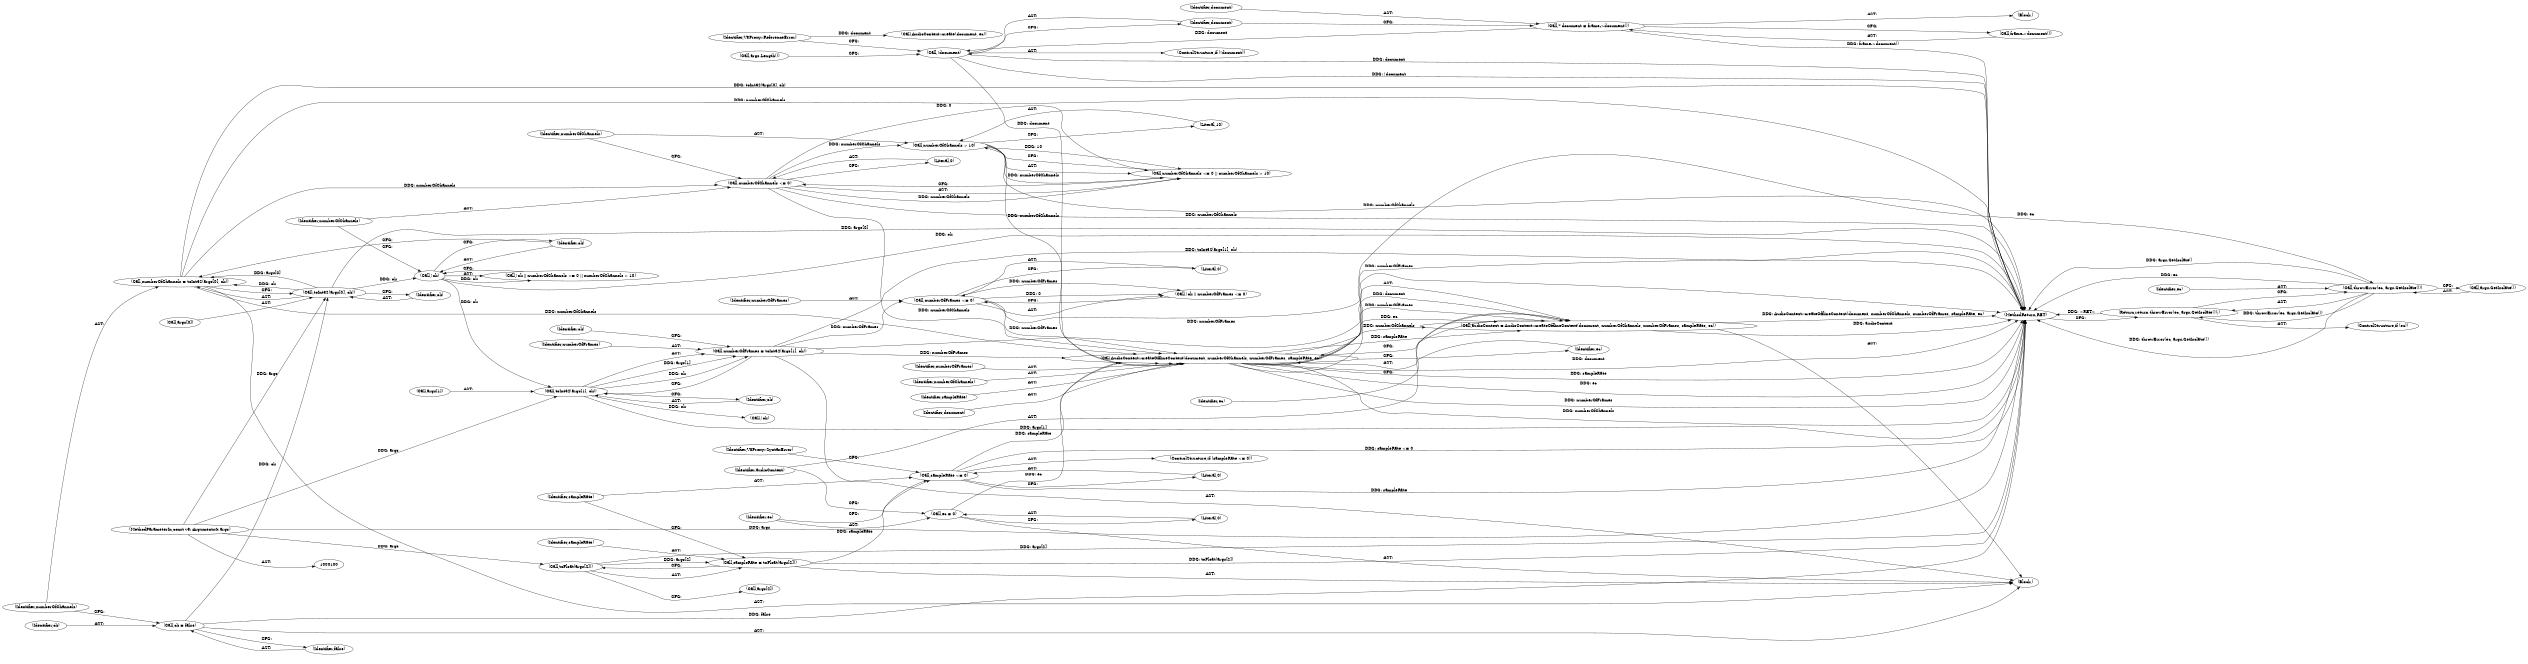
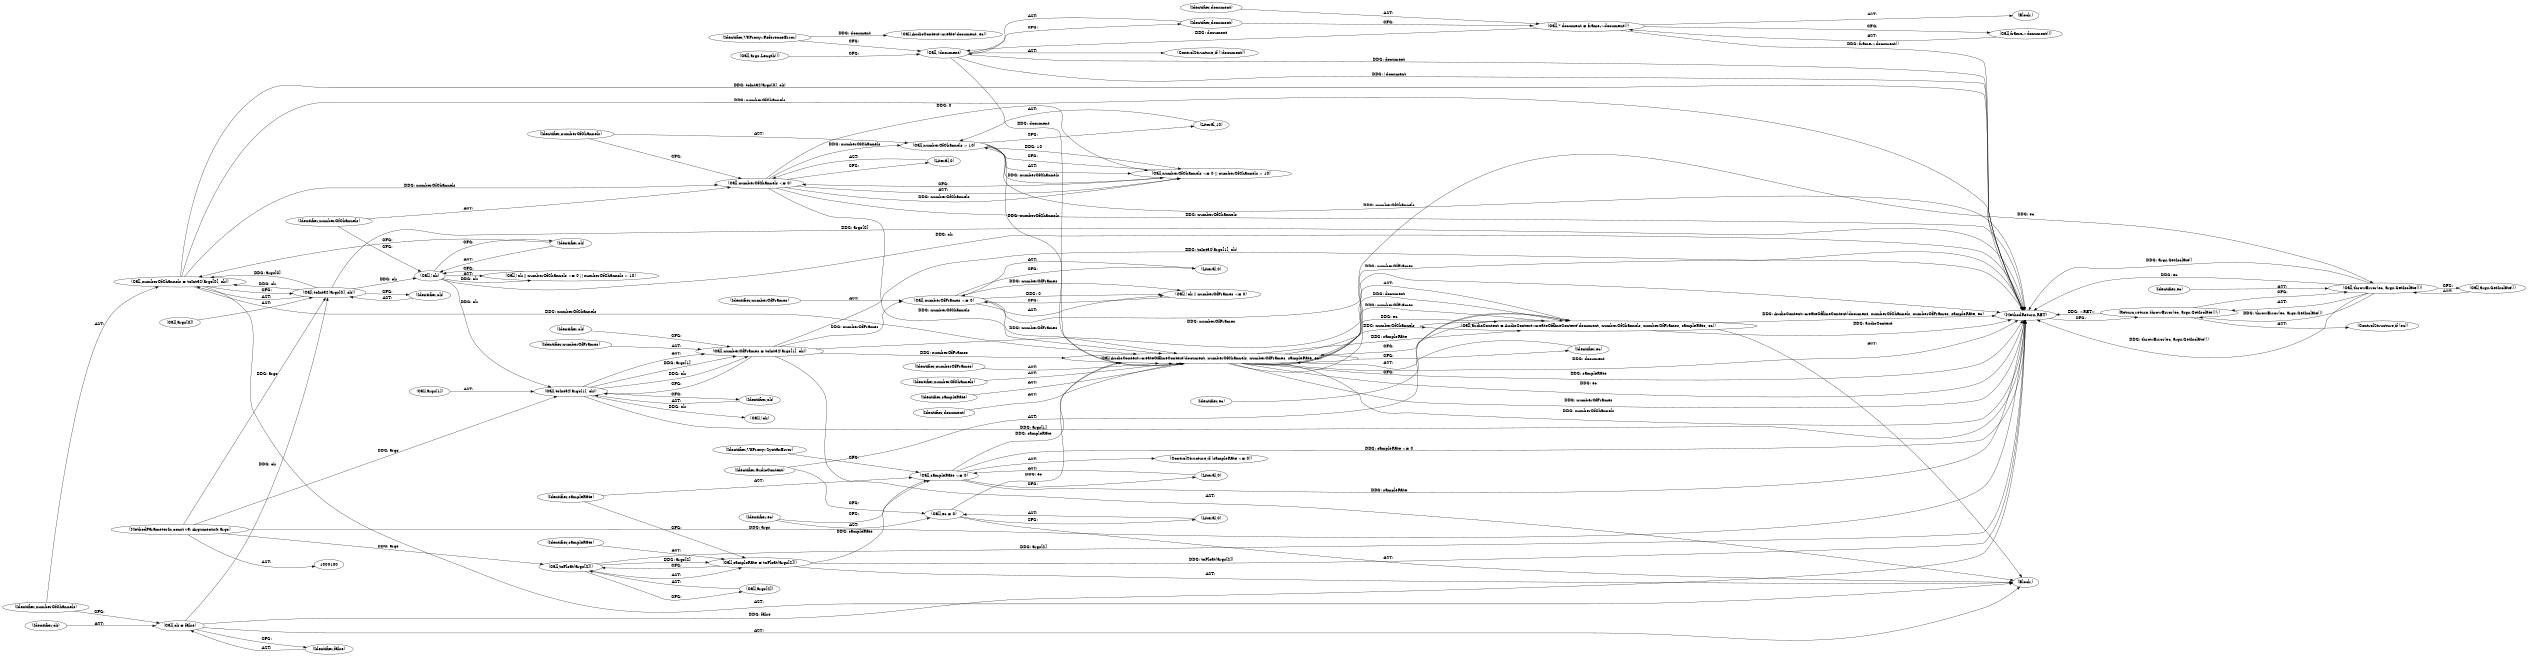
edge "(Call,args[2])" -> "(Call,toFloat(args[2]))": added, label "AST:"
